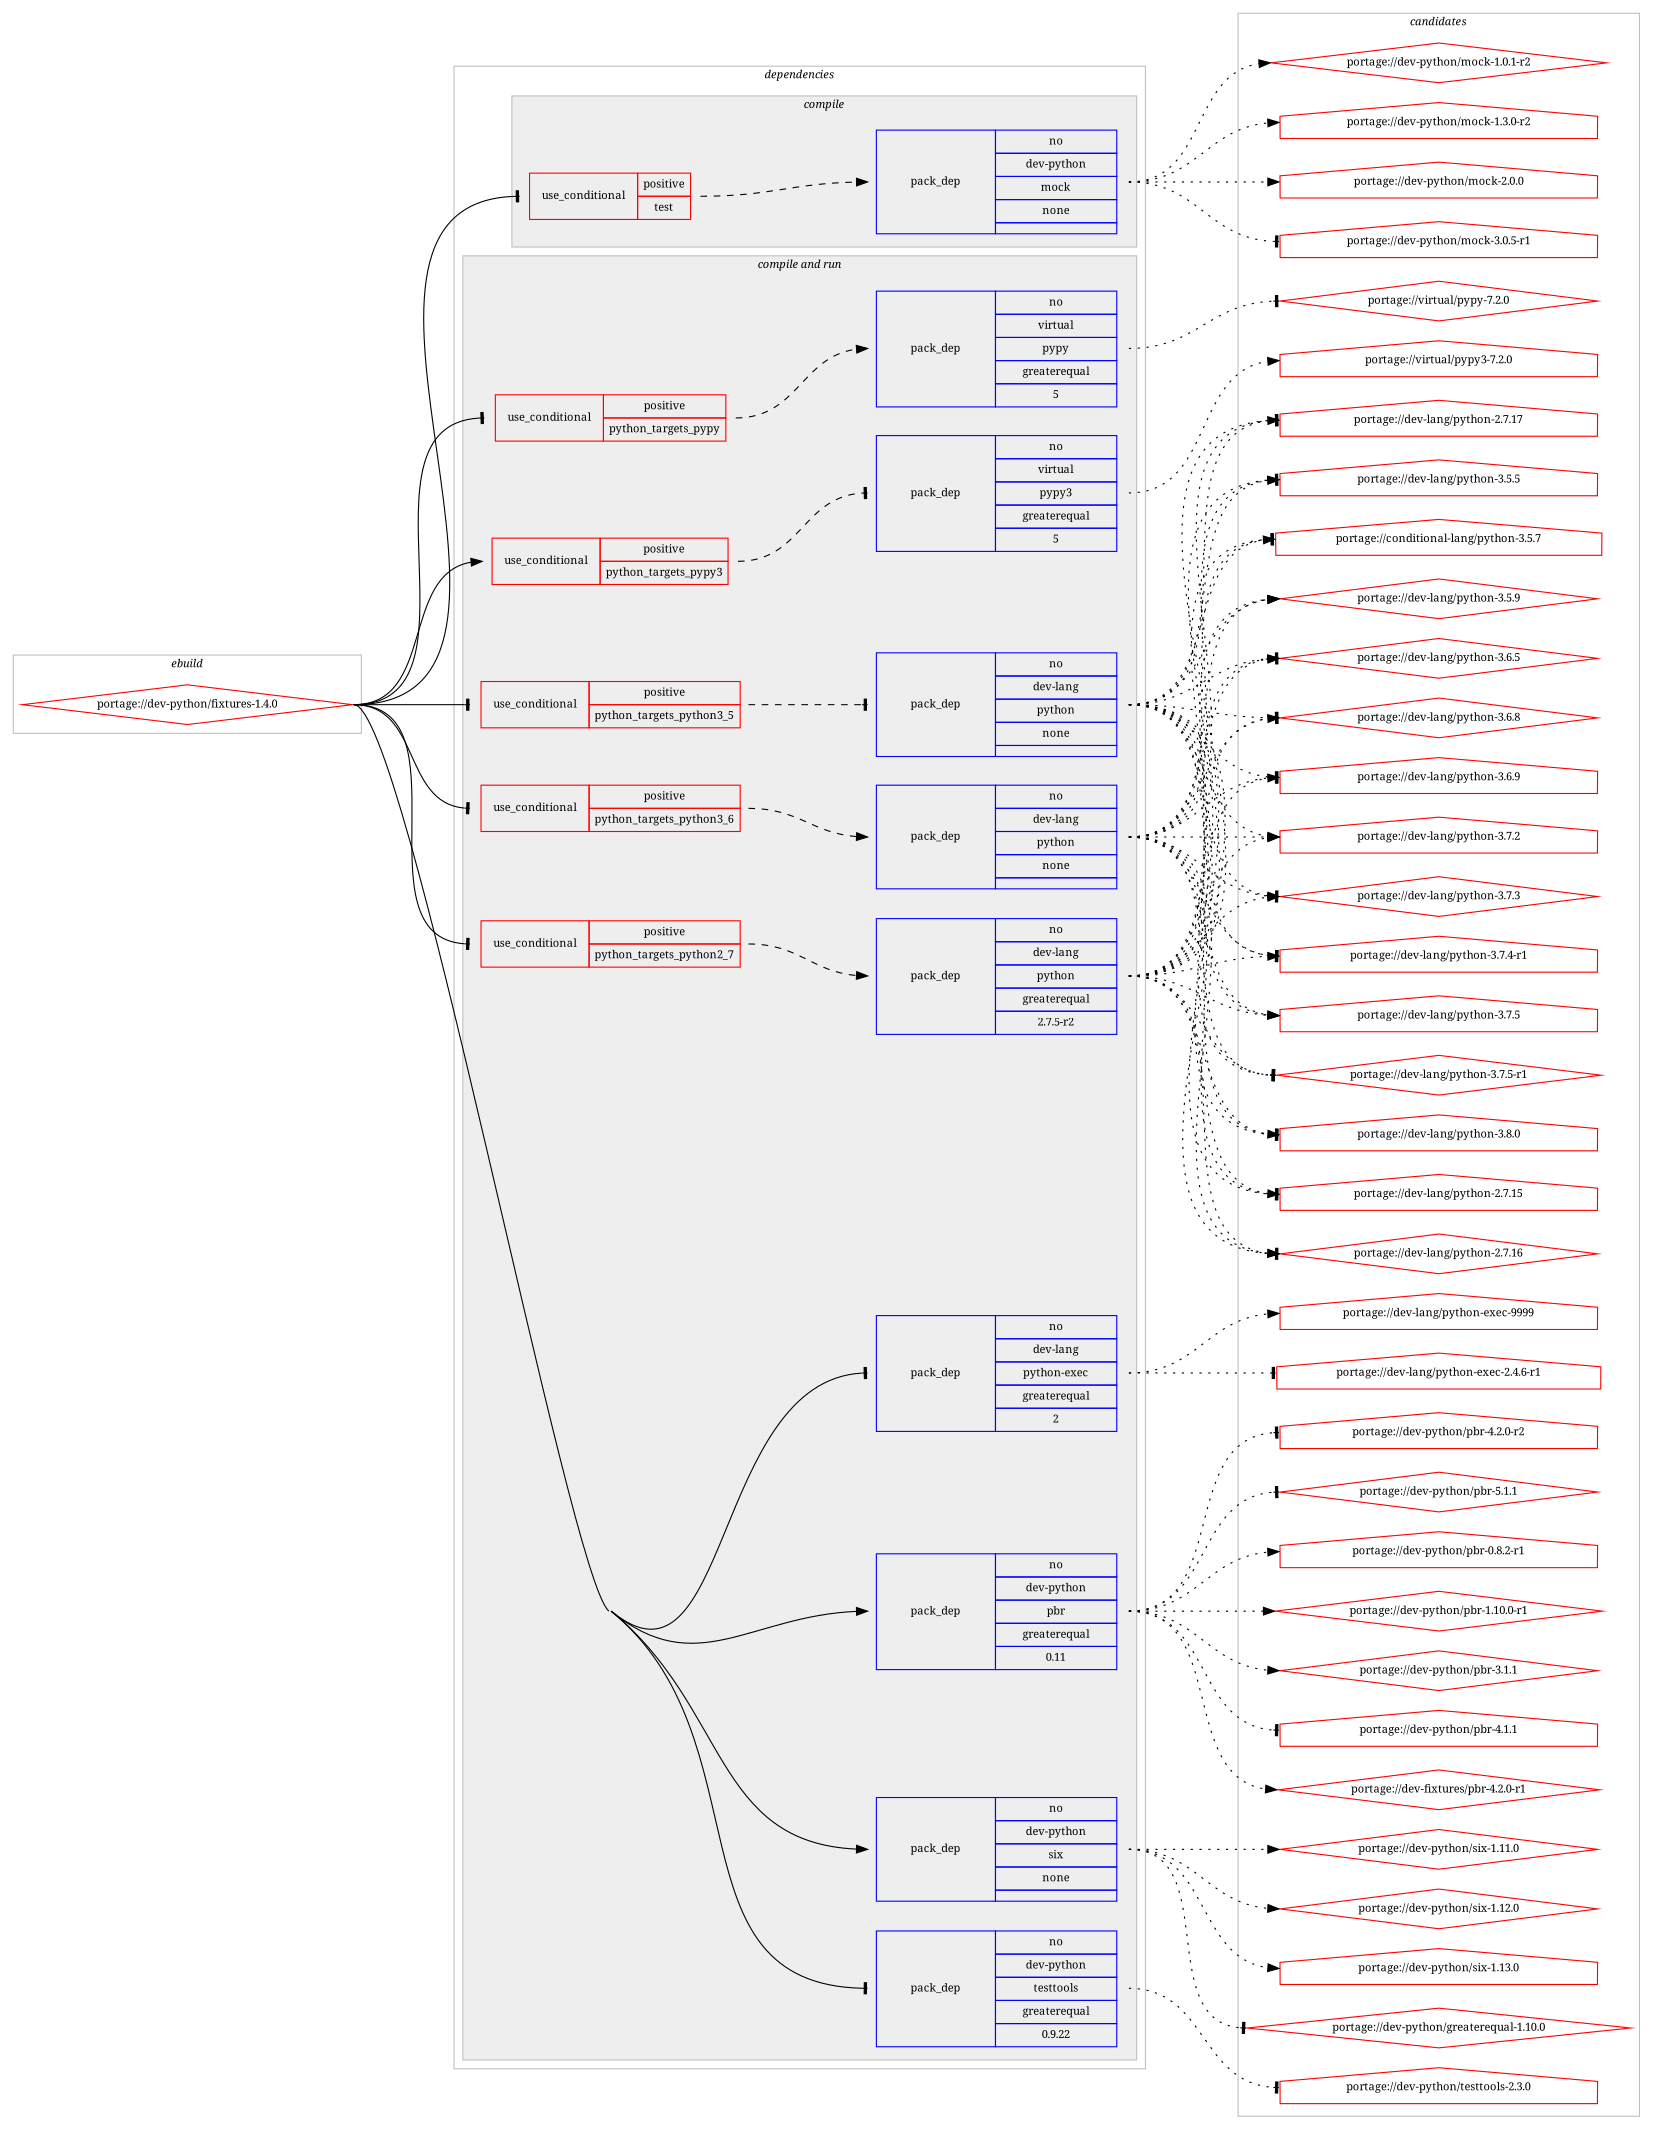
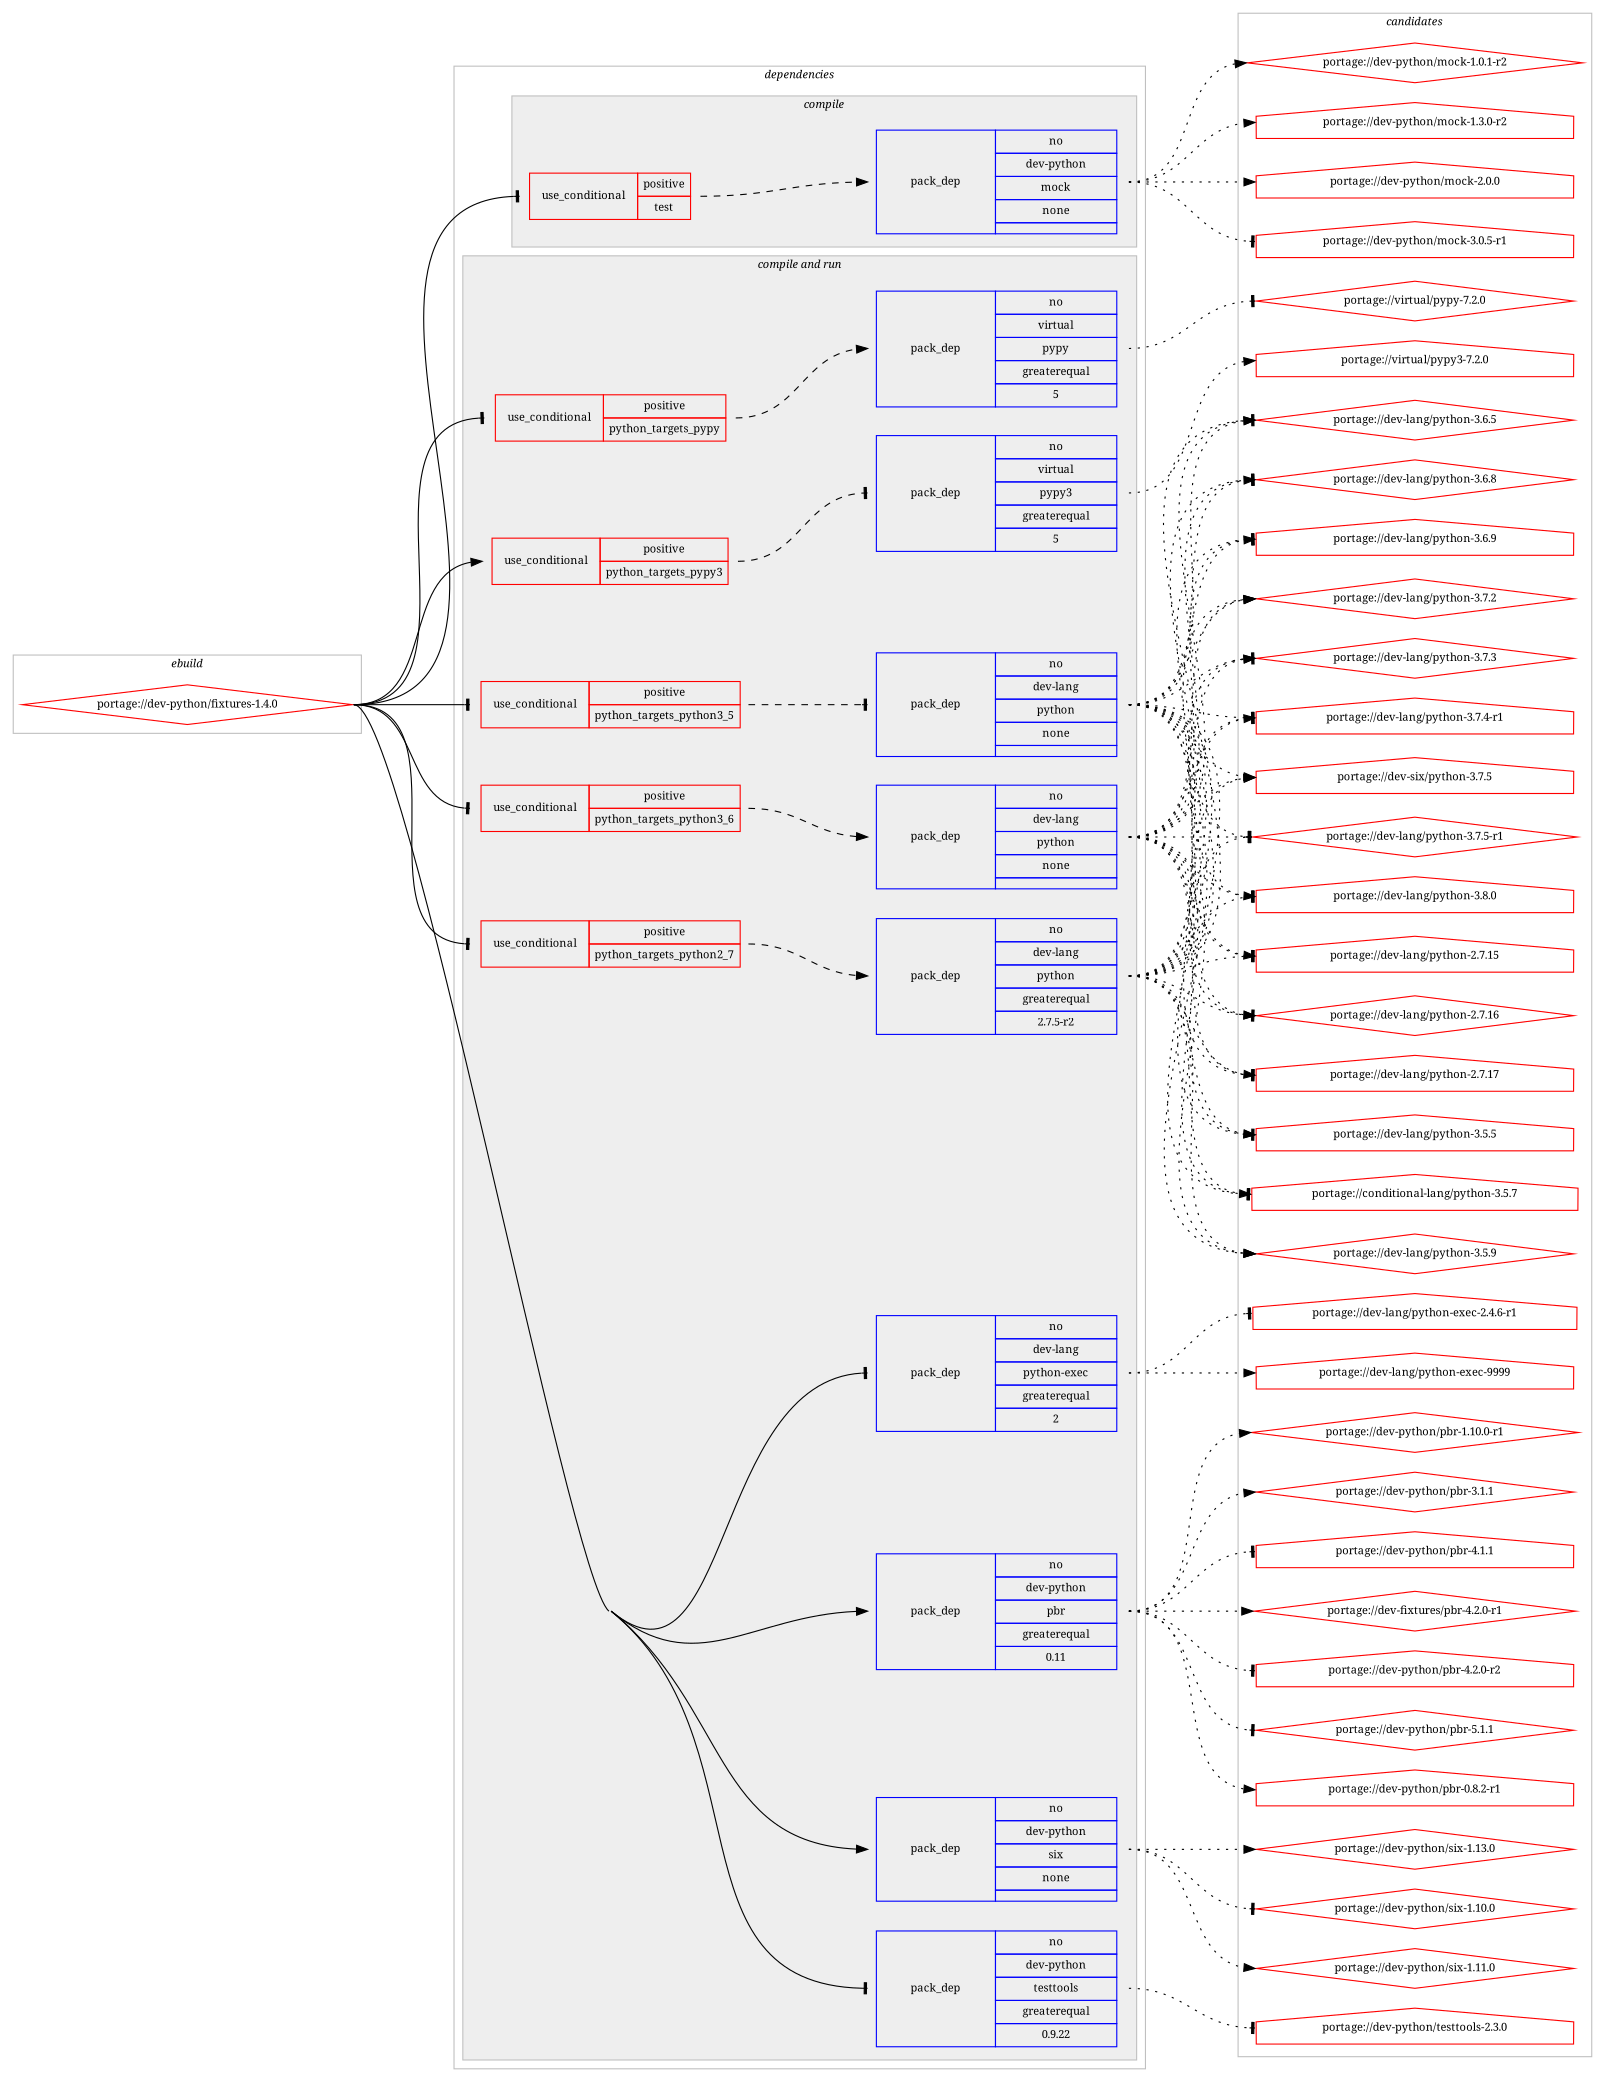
node "portage://dev-lang/python-3.7.2": shape house -> diamond
node "portage://dev-lang/python-3.7.5": label "portage://dev-lang/python-3.7.5" -> "portage://dev-six/python-3.7.5"
node "portage://dev-python/six-1.12.0": removed
node "portage://dev-python/six-1.13.0": shape house -> diamond
node "portage://dev-python/greaterequal-1.10.0": label "portage://dev-python/greaterequal-1.10.0" -> "portage://dev-python/six-1.10.0"
